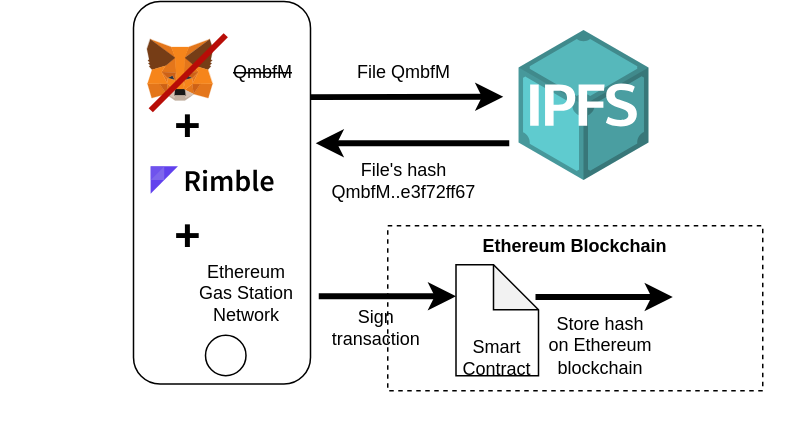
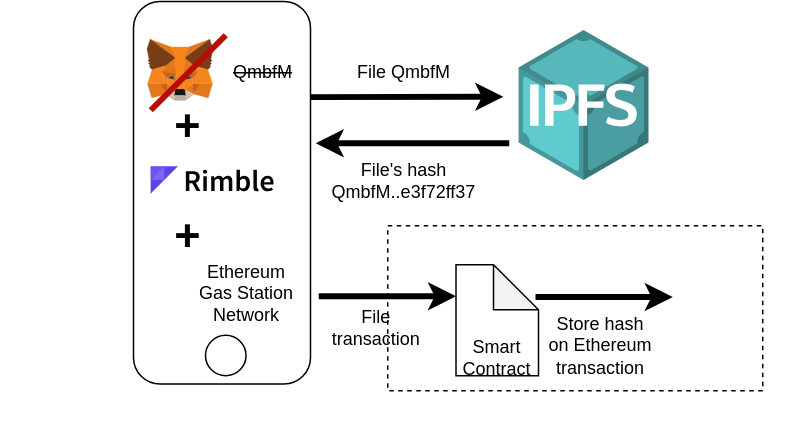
node "File's hash QmbfM..e3f72ff67": label "File's hash QmbfM..e3f72ff67" -> "File's hash QmbfM..e3f72ff37"
node "Ethereum Blockchain": removed
node "Sign transaction": label "Sign transaction" -> "File transaction"
node "Store hash on Ethereum blockchain": label "Store hash on Ethereum blockchain" -> "Store hash on Ethereum transaction"
